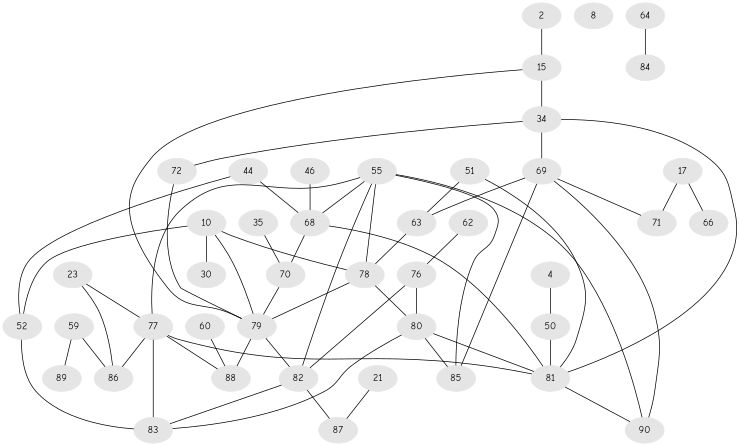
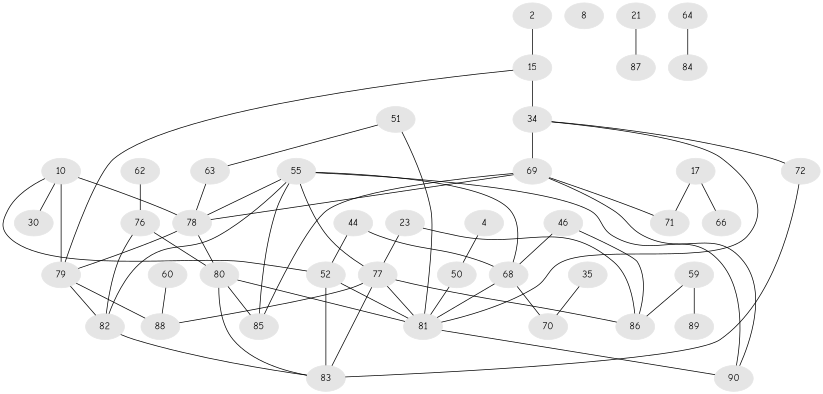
edge "69" -- "63": now "69" -- "78"
edge "46" -- "86": added
edge "72" -- "79": now "72" -- "83"
edge "70" -- "79": removed
edge "52" -- "81": added
edge "82" -- "87": removed
